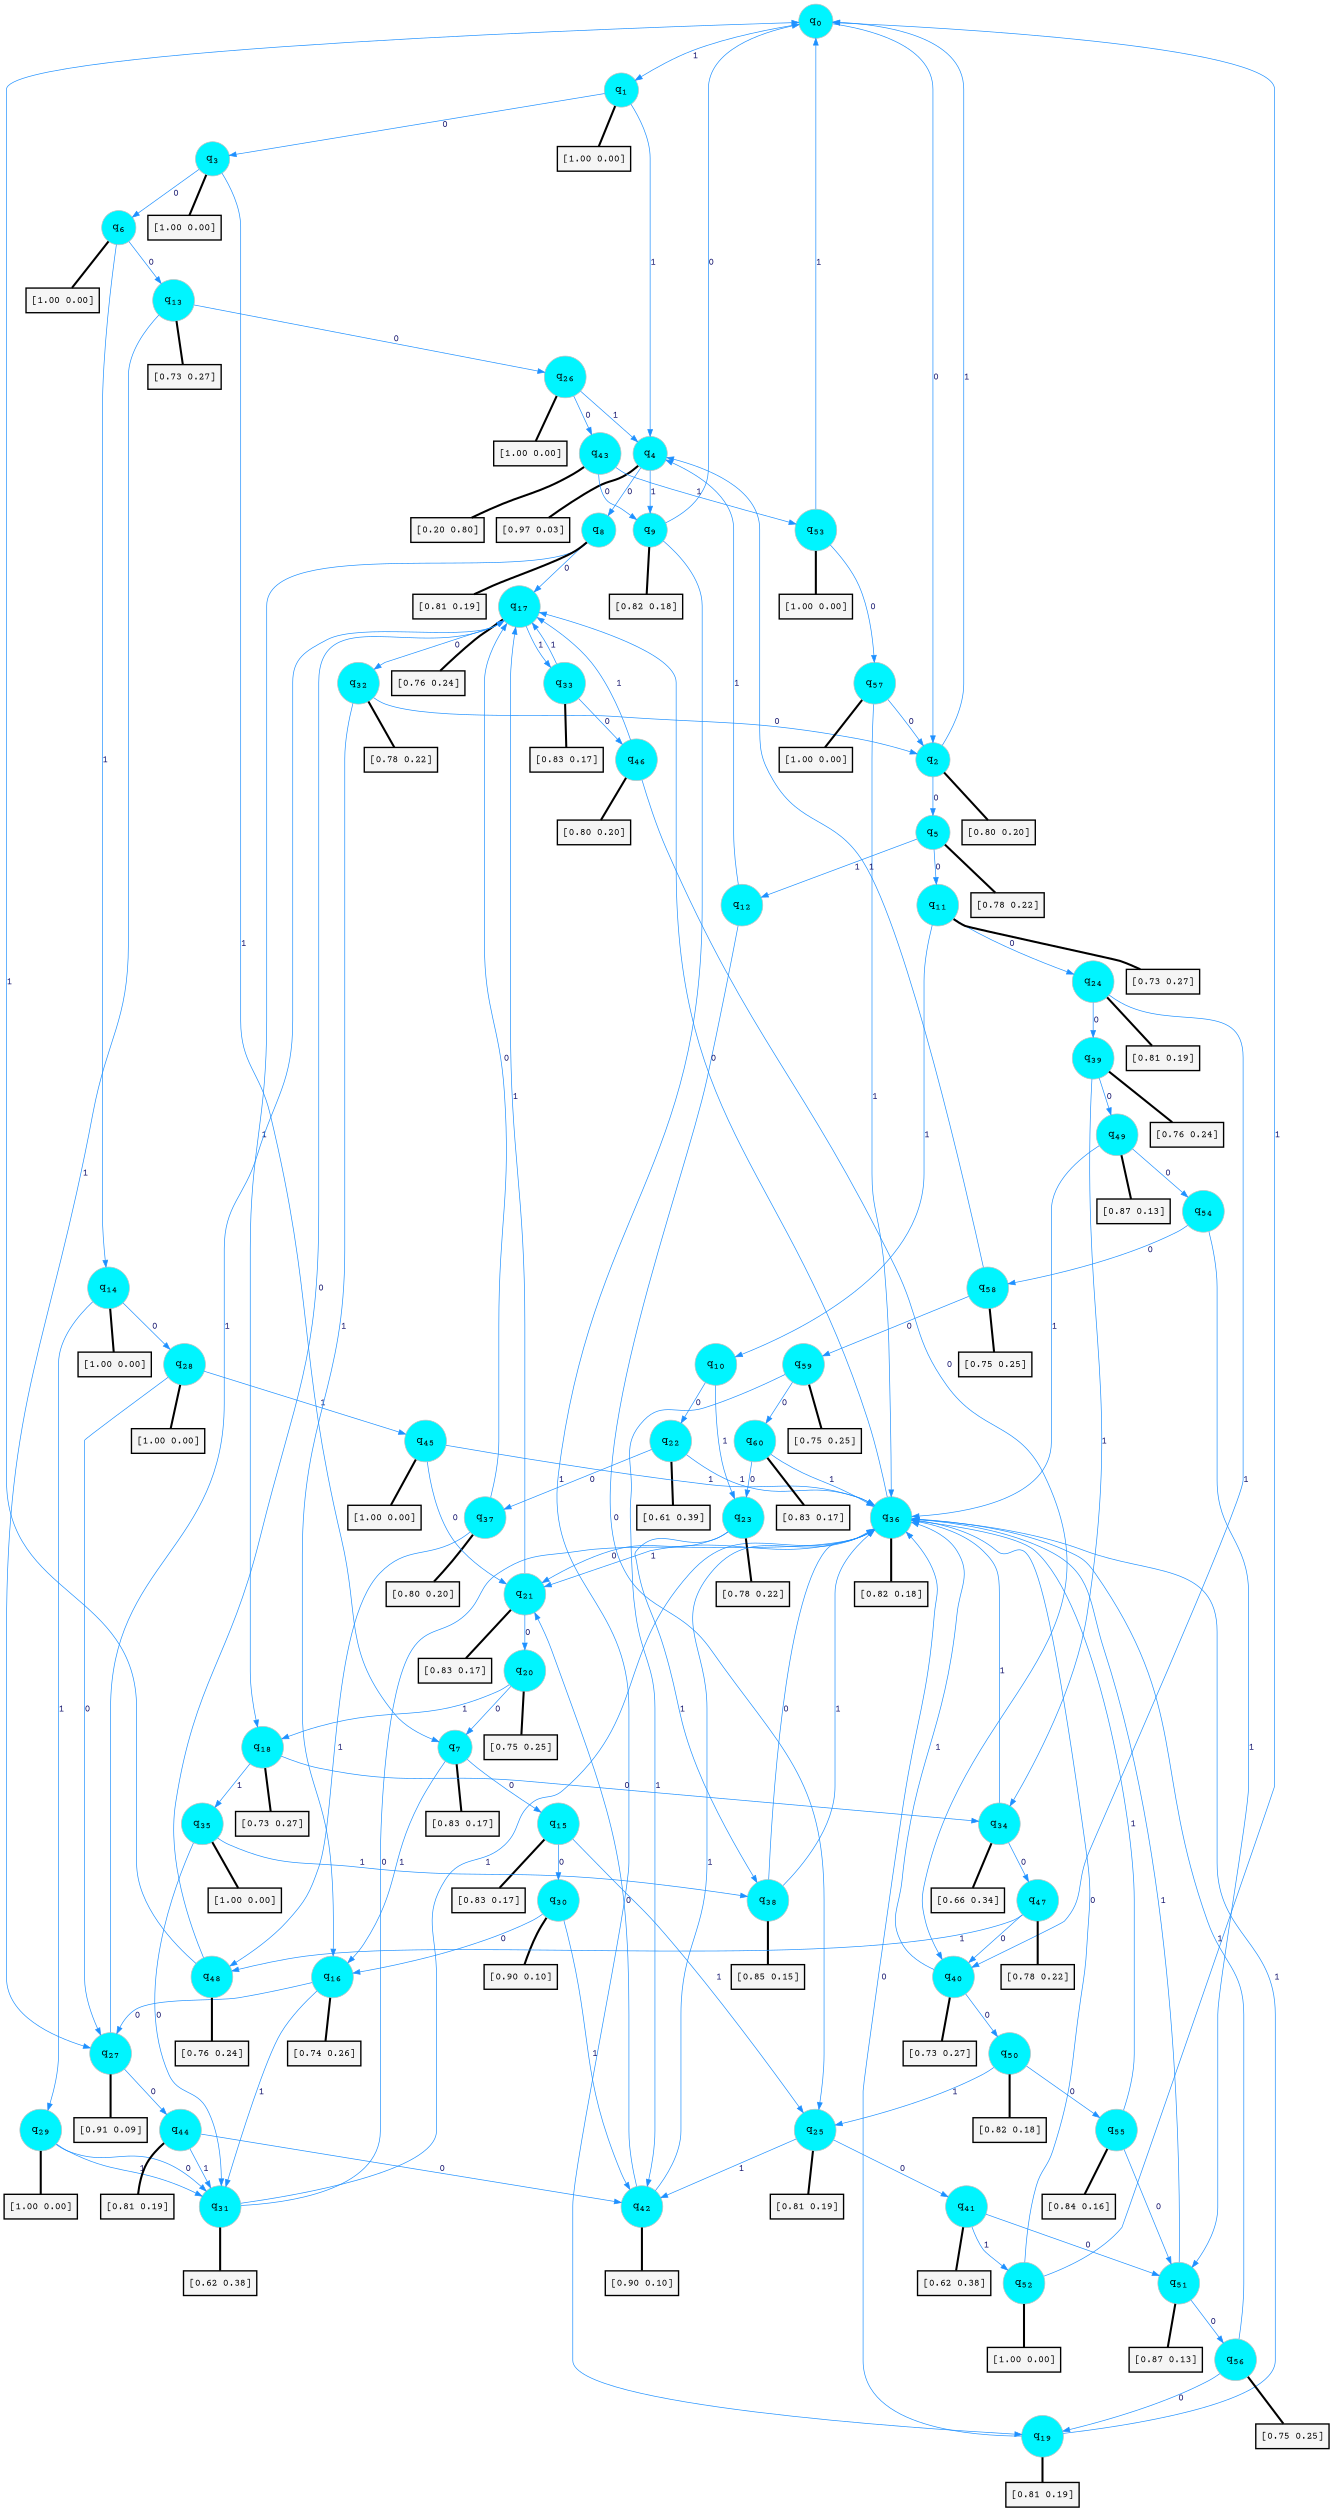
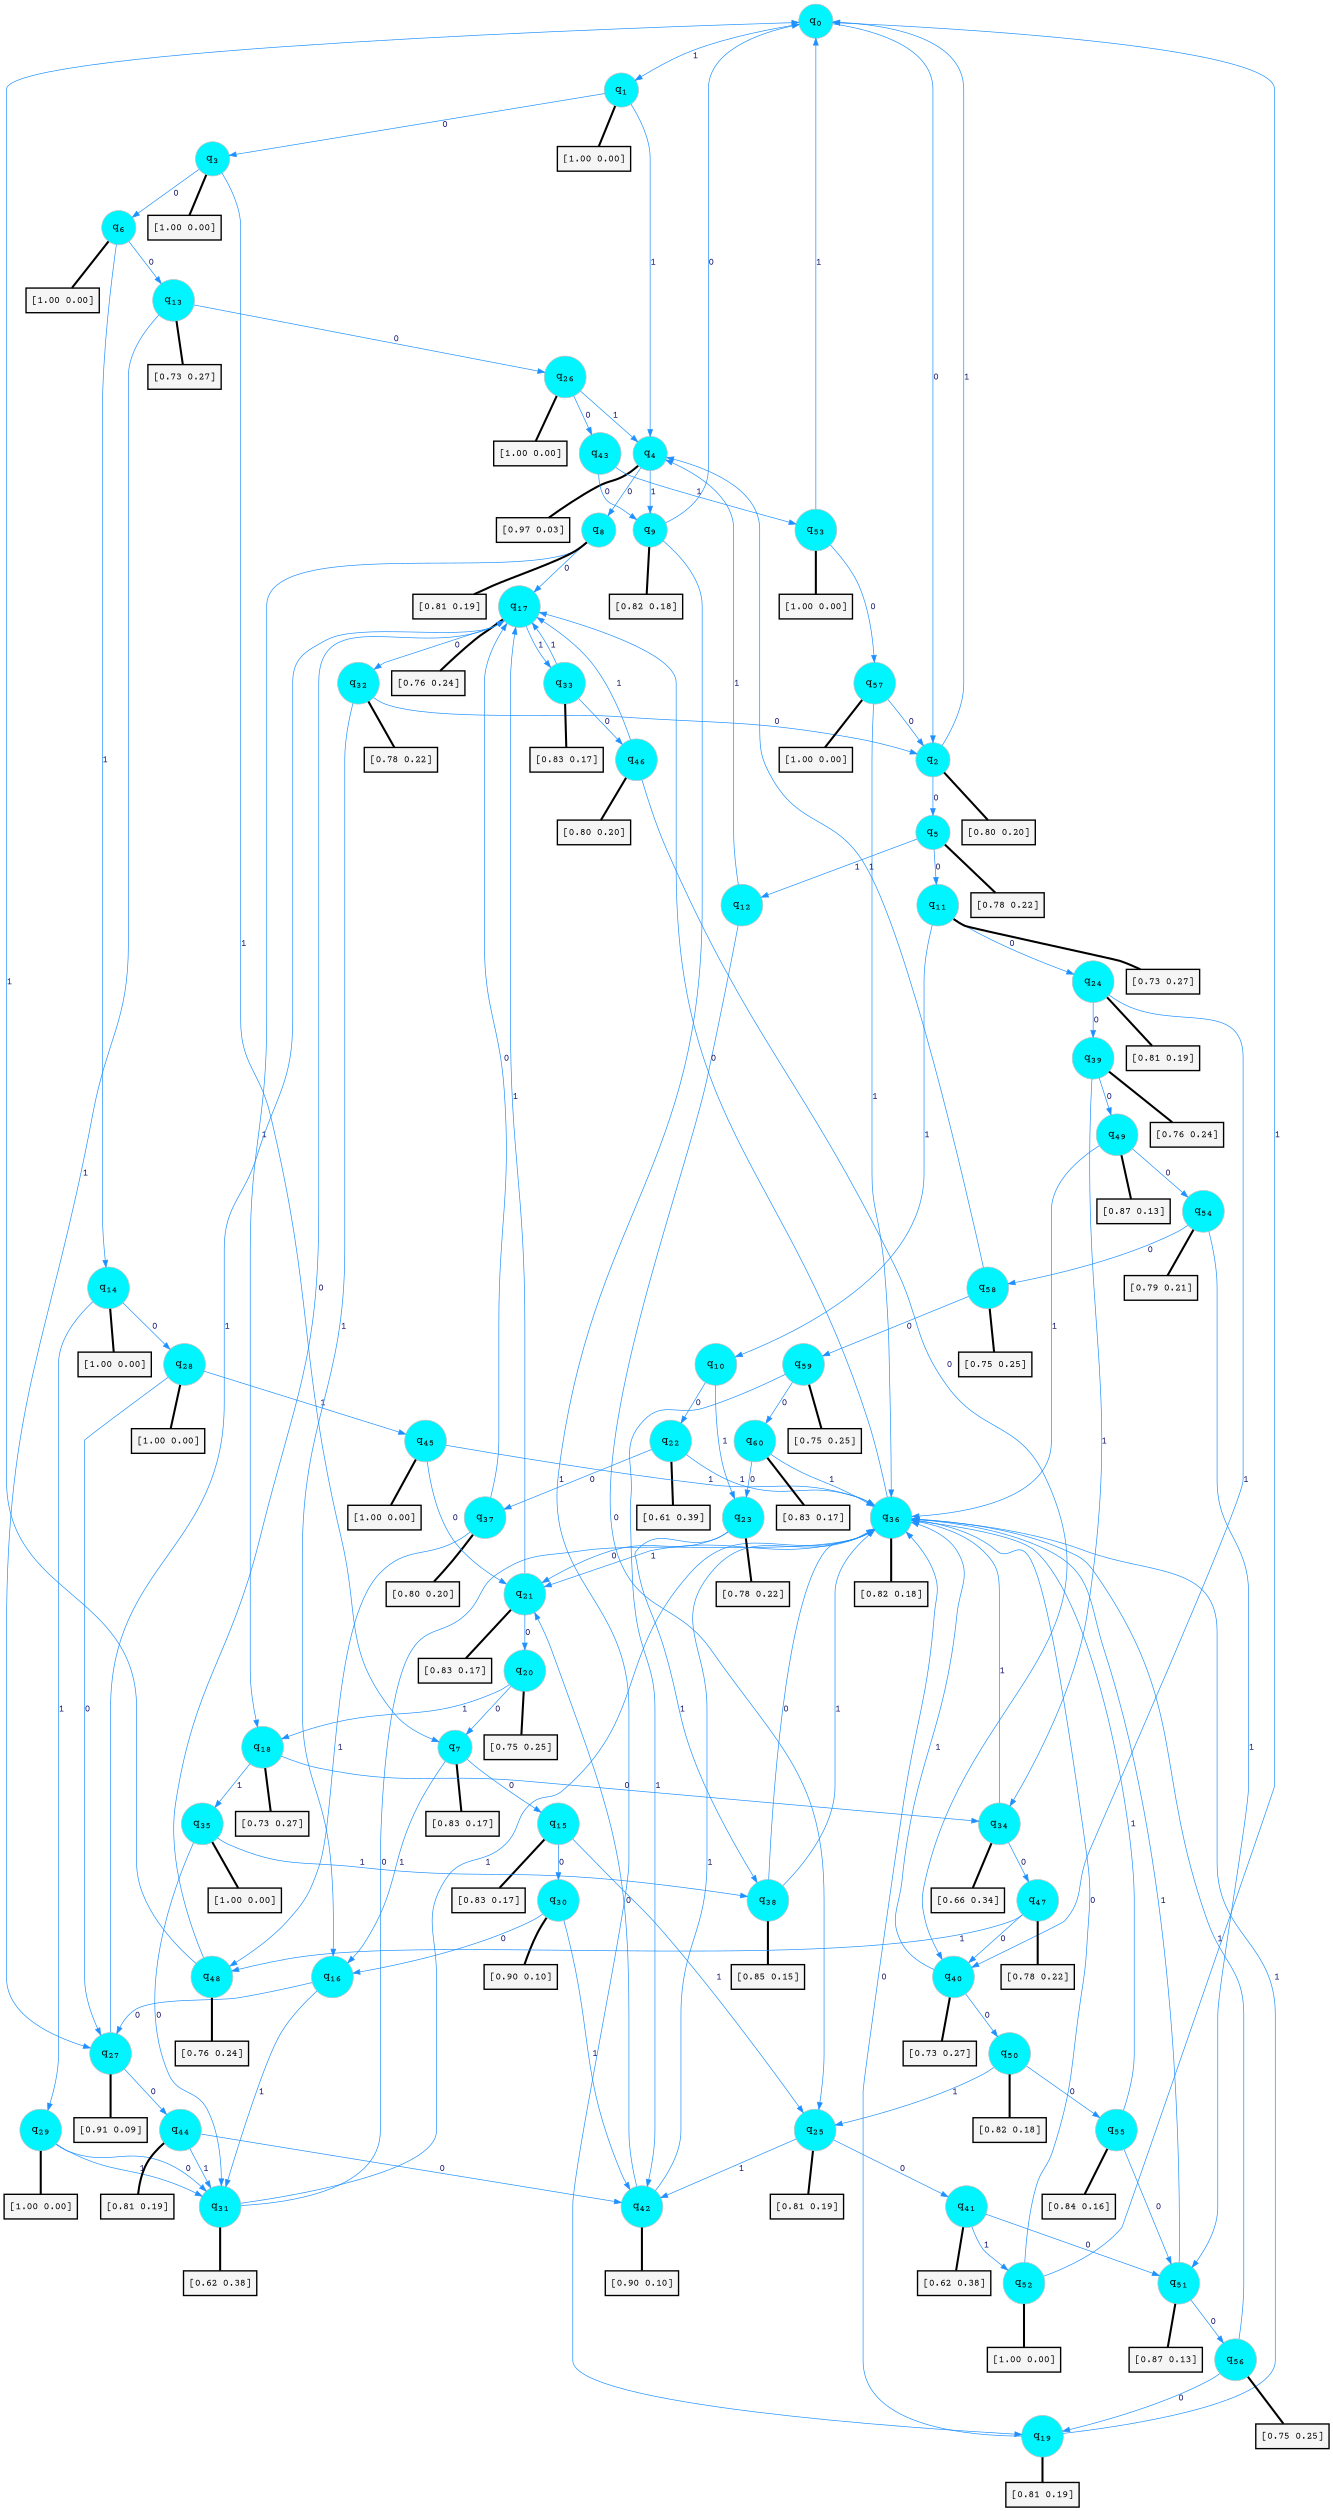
node "[0.20 0.80]": removed
node "[0.79 0.21]": added
node "[0.74 0.26]": removed
